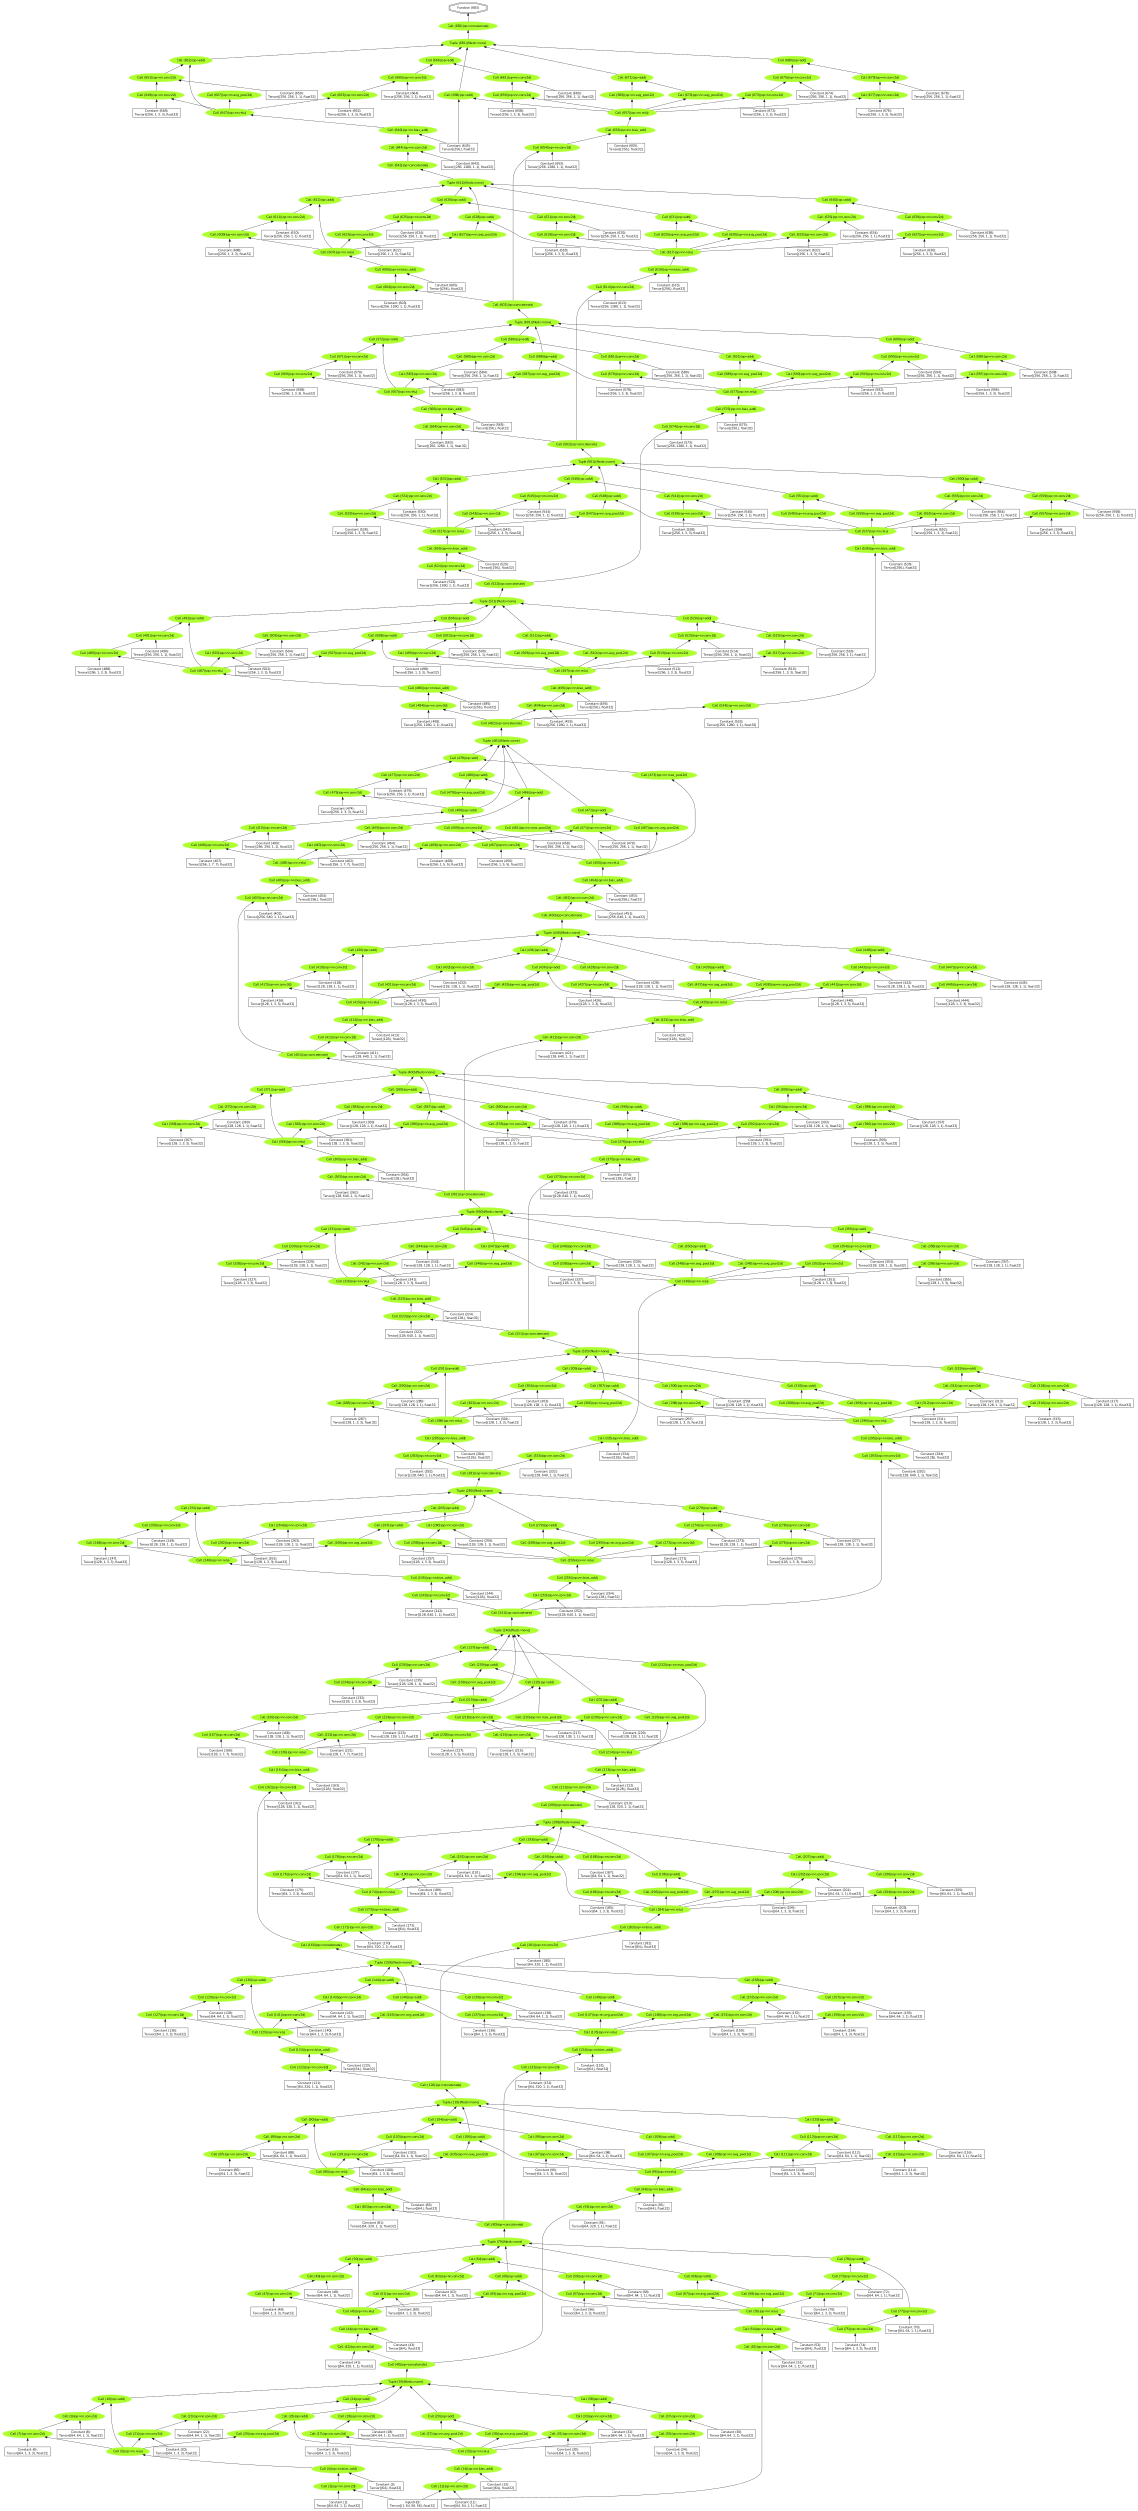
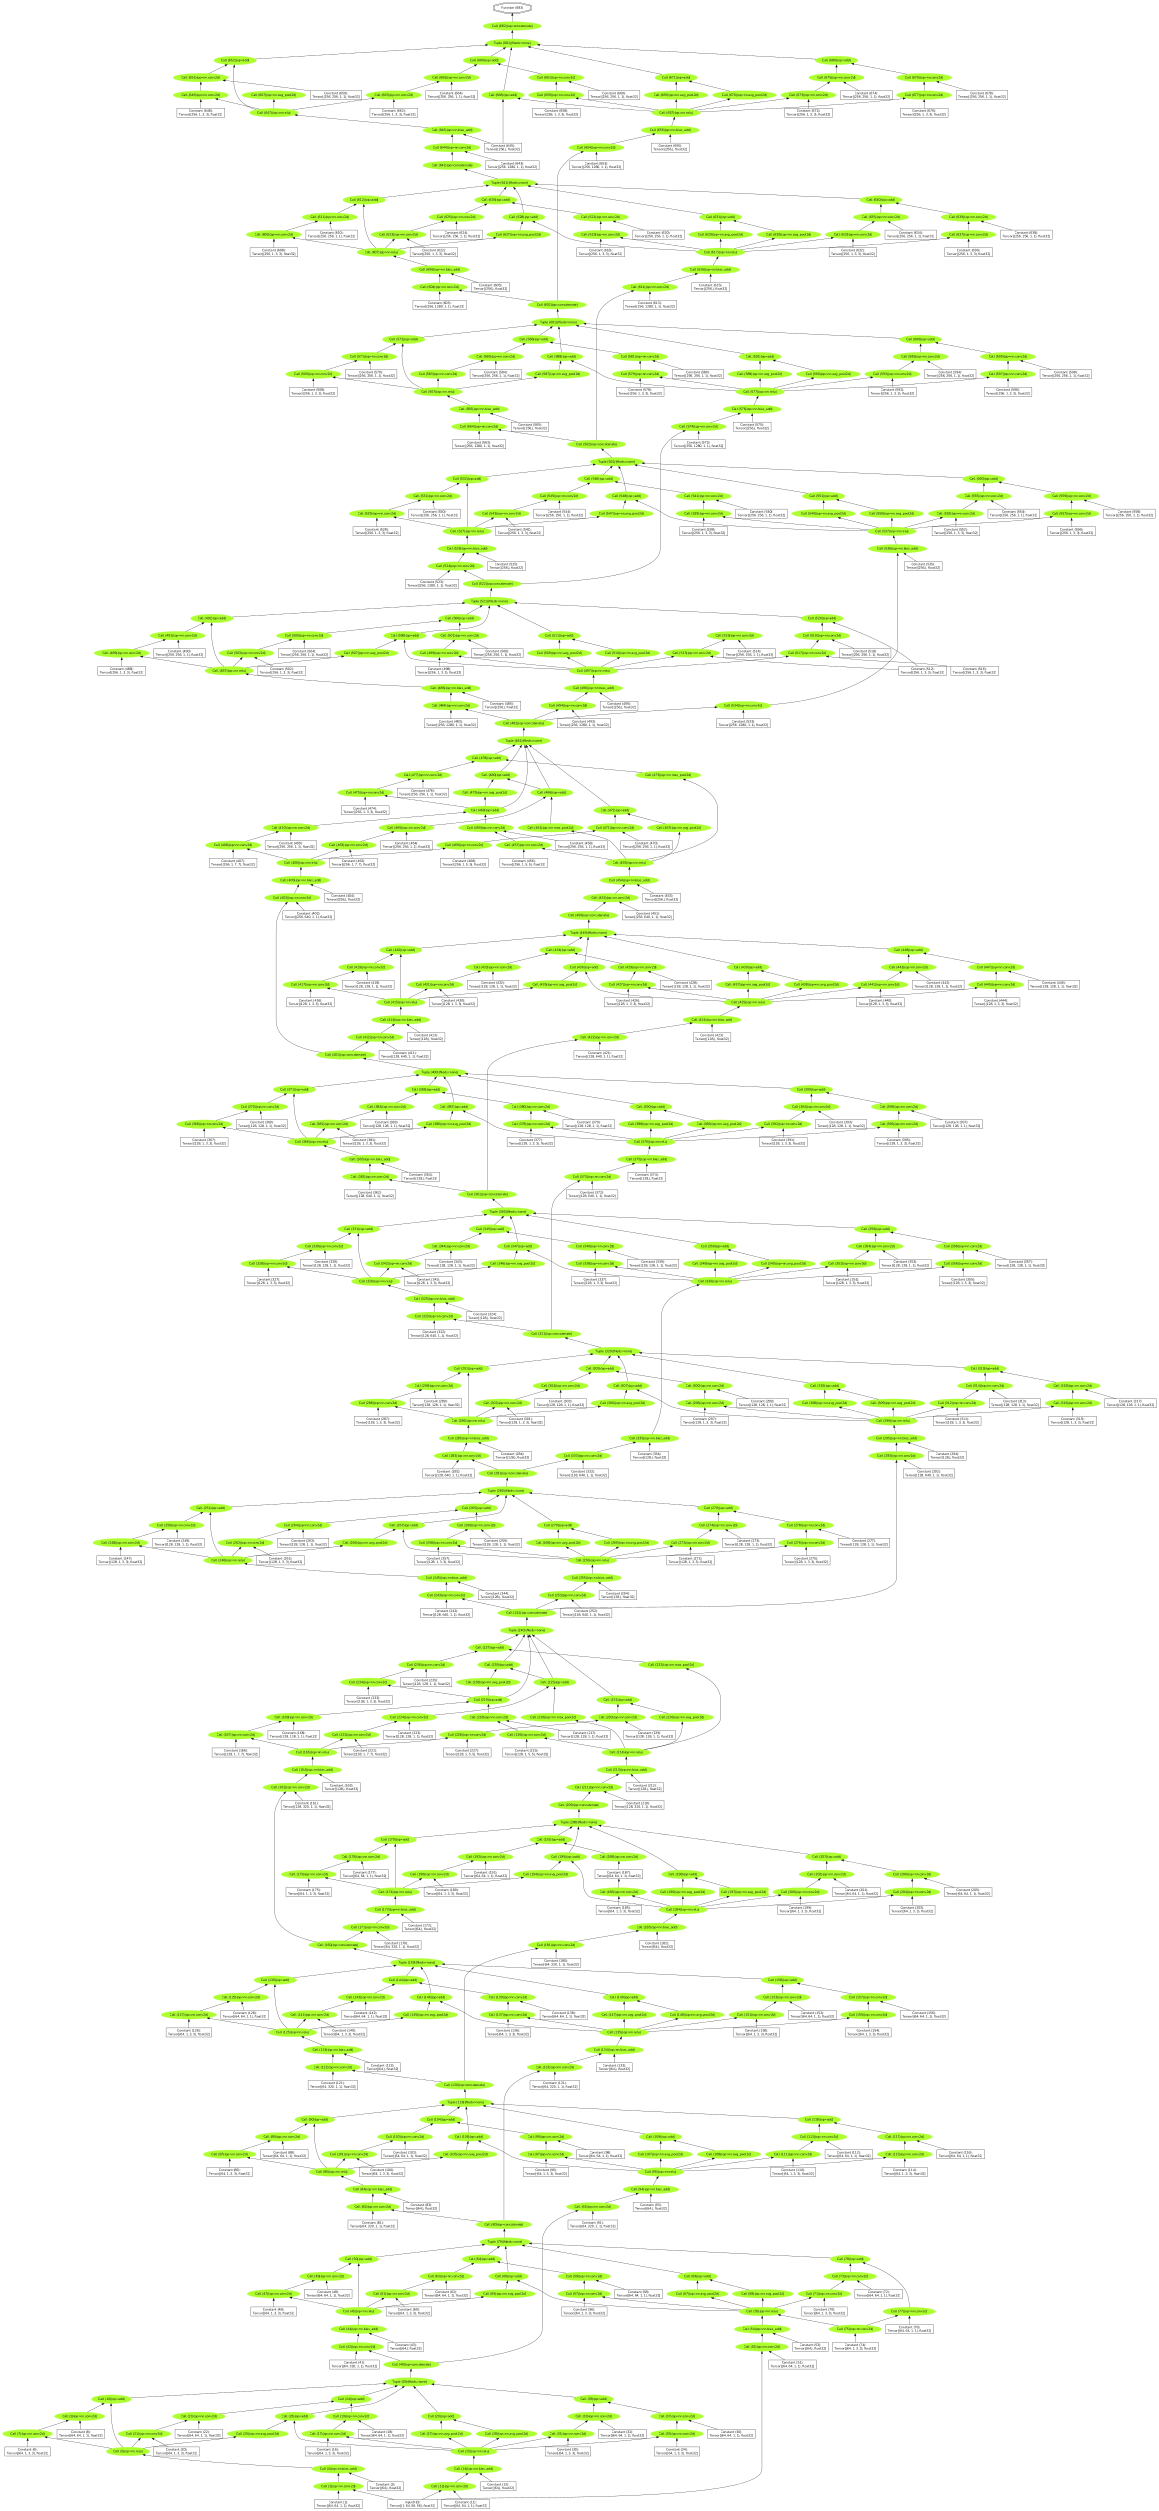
node "Constant (582): Tensor[(256, 1, 3, 3), float32]": removed
edge "Call (515)(op=nn.conv2d)" -> "Call (520)(op=add)": now "Constant (512): Tensor[(256, 1, 3, 3), float32]" -> "Call (520)(op=add)"
